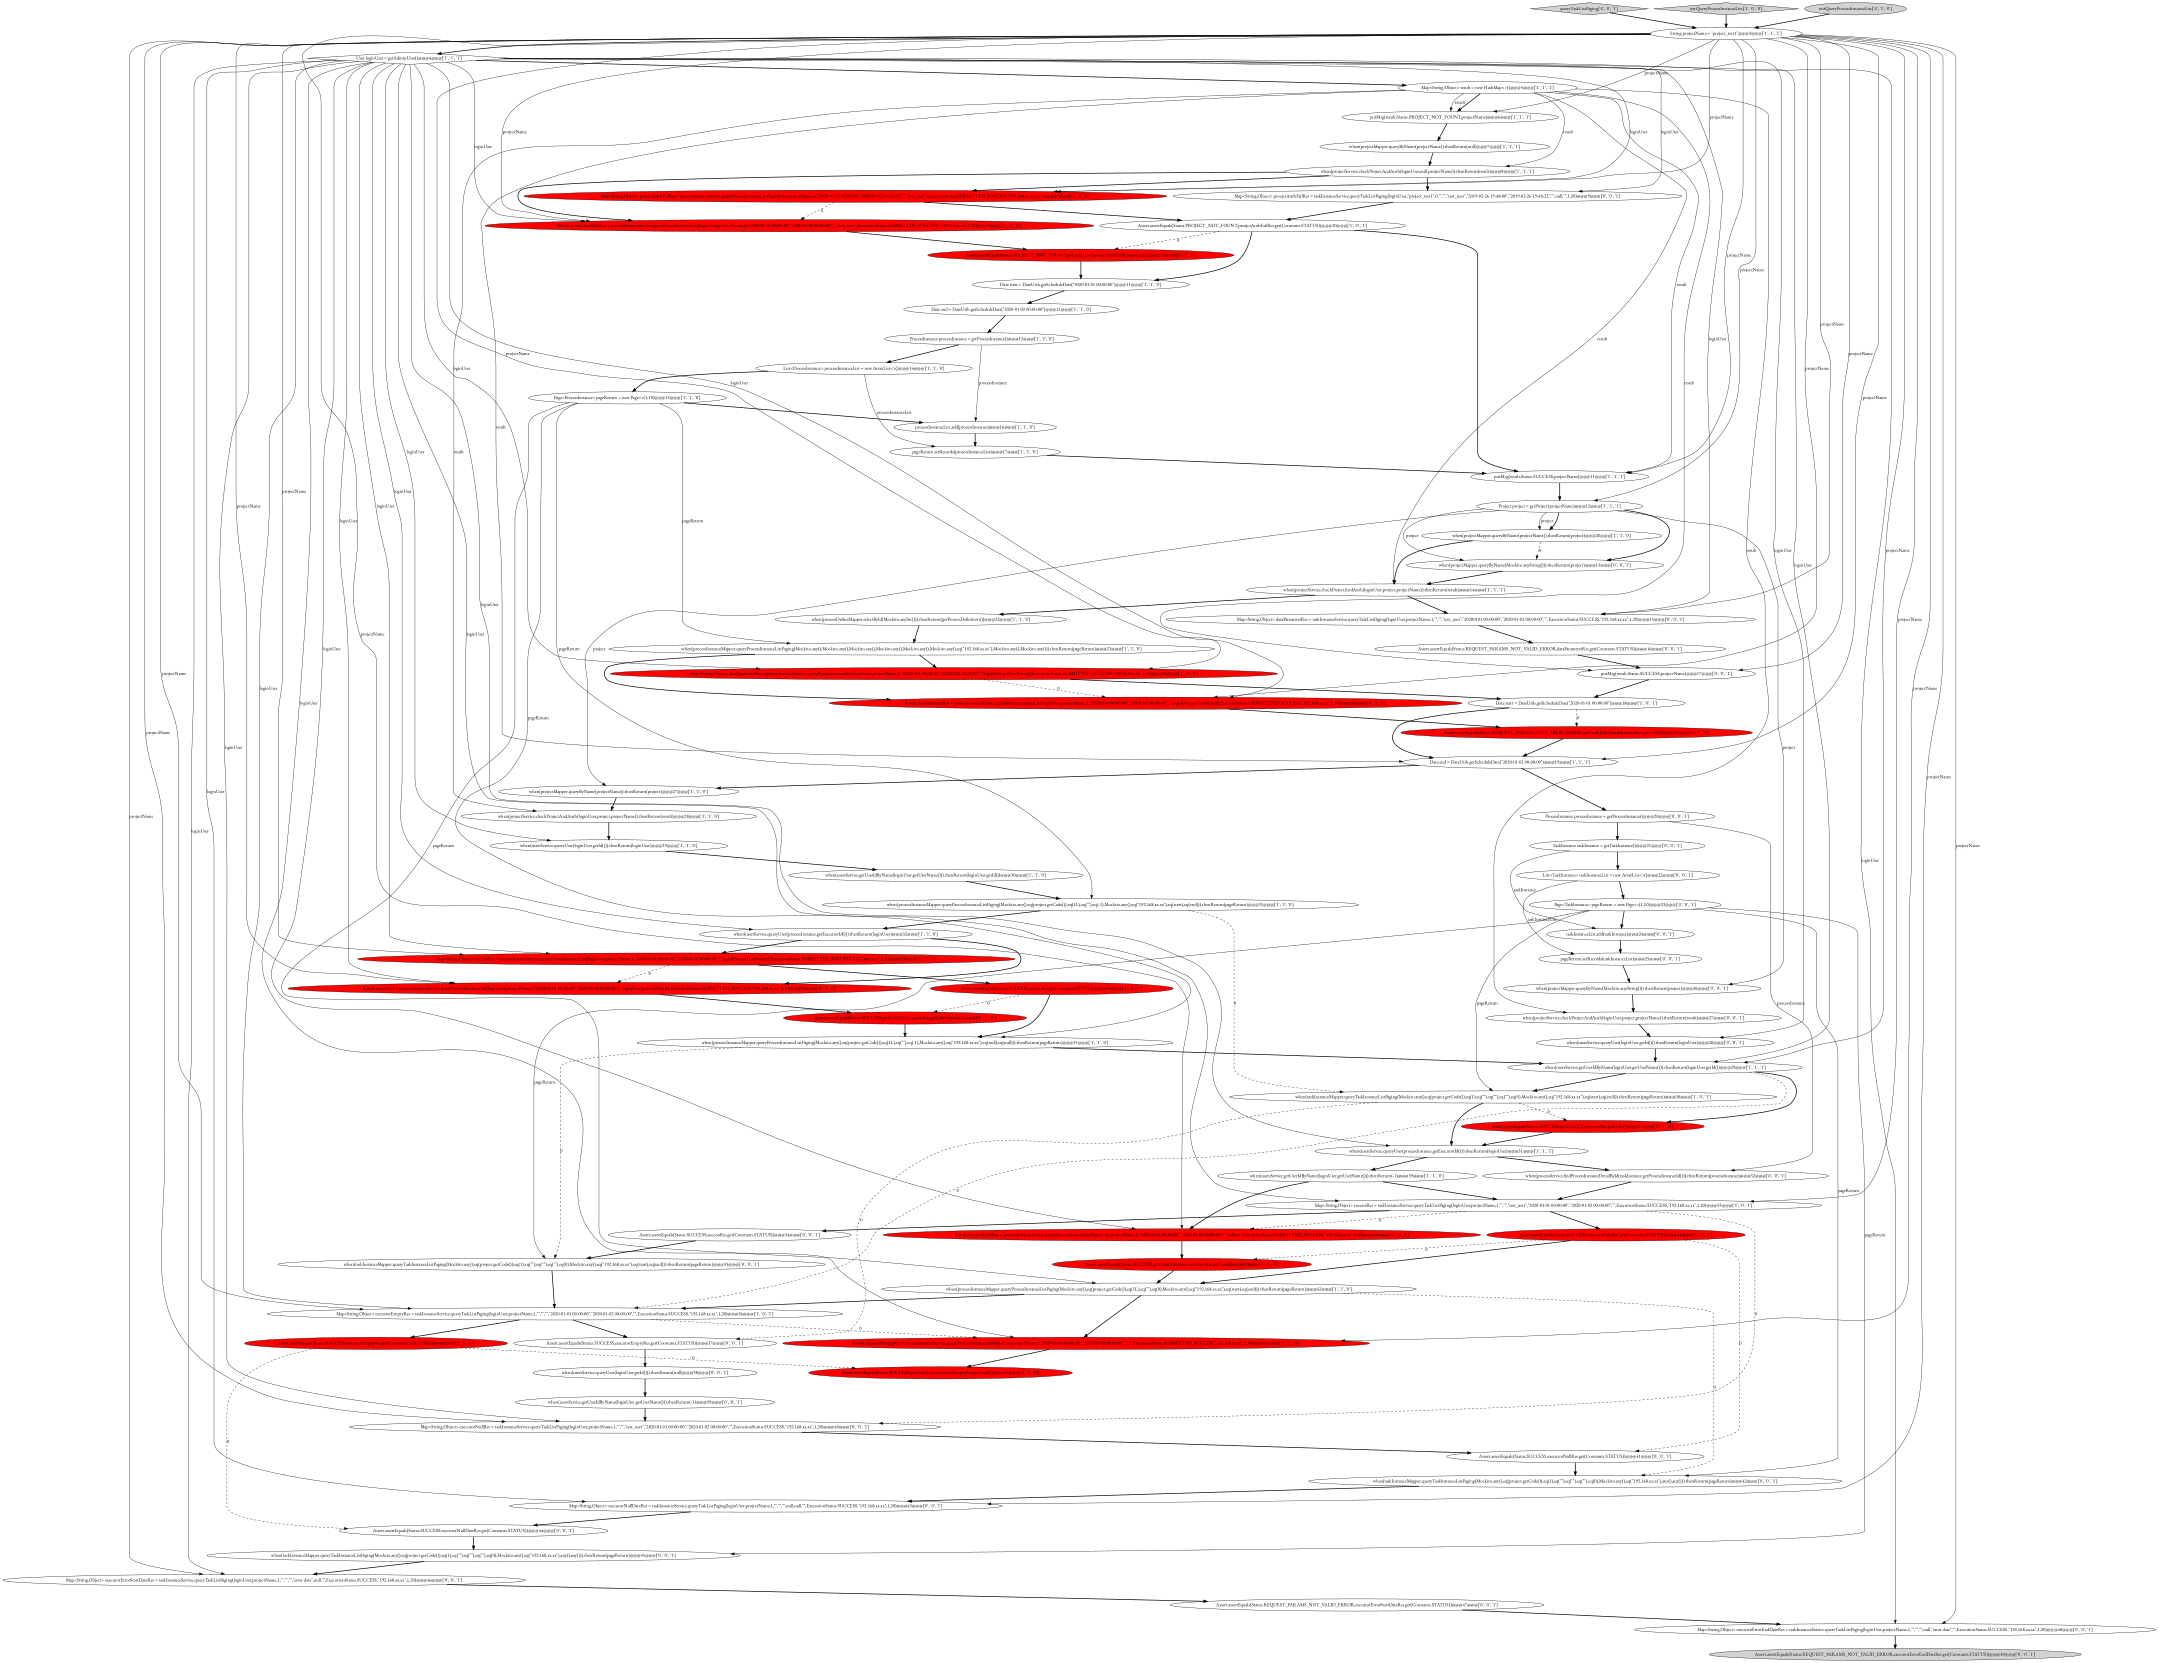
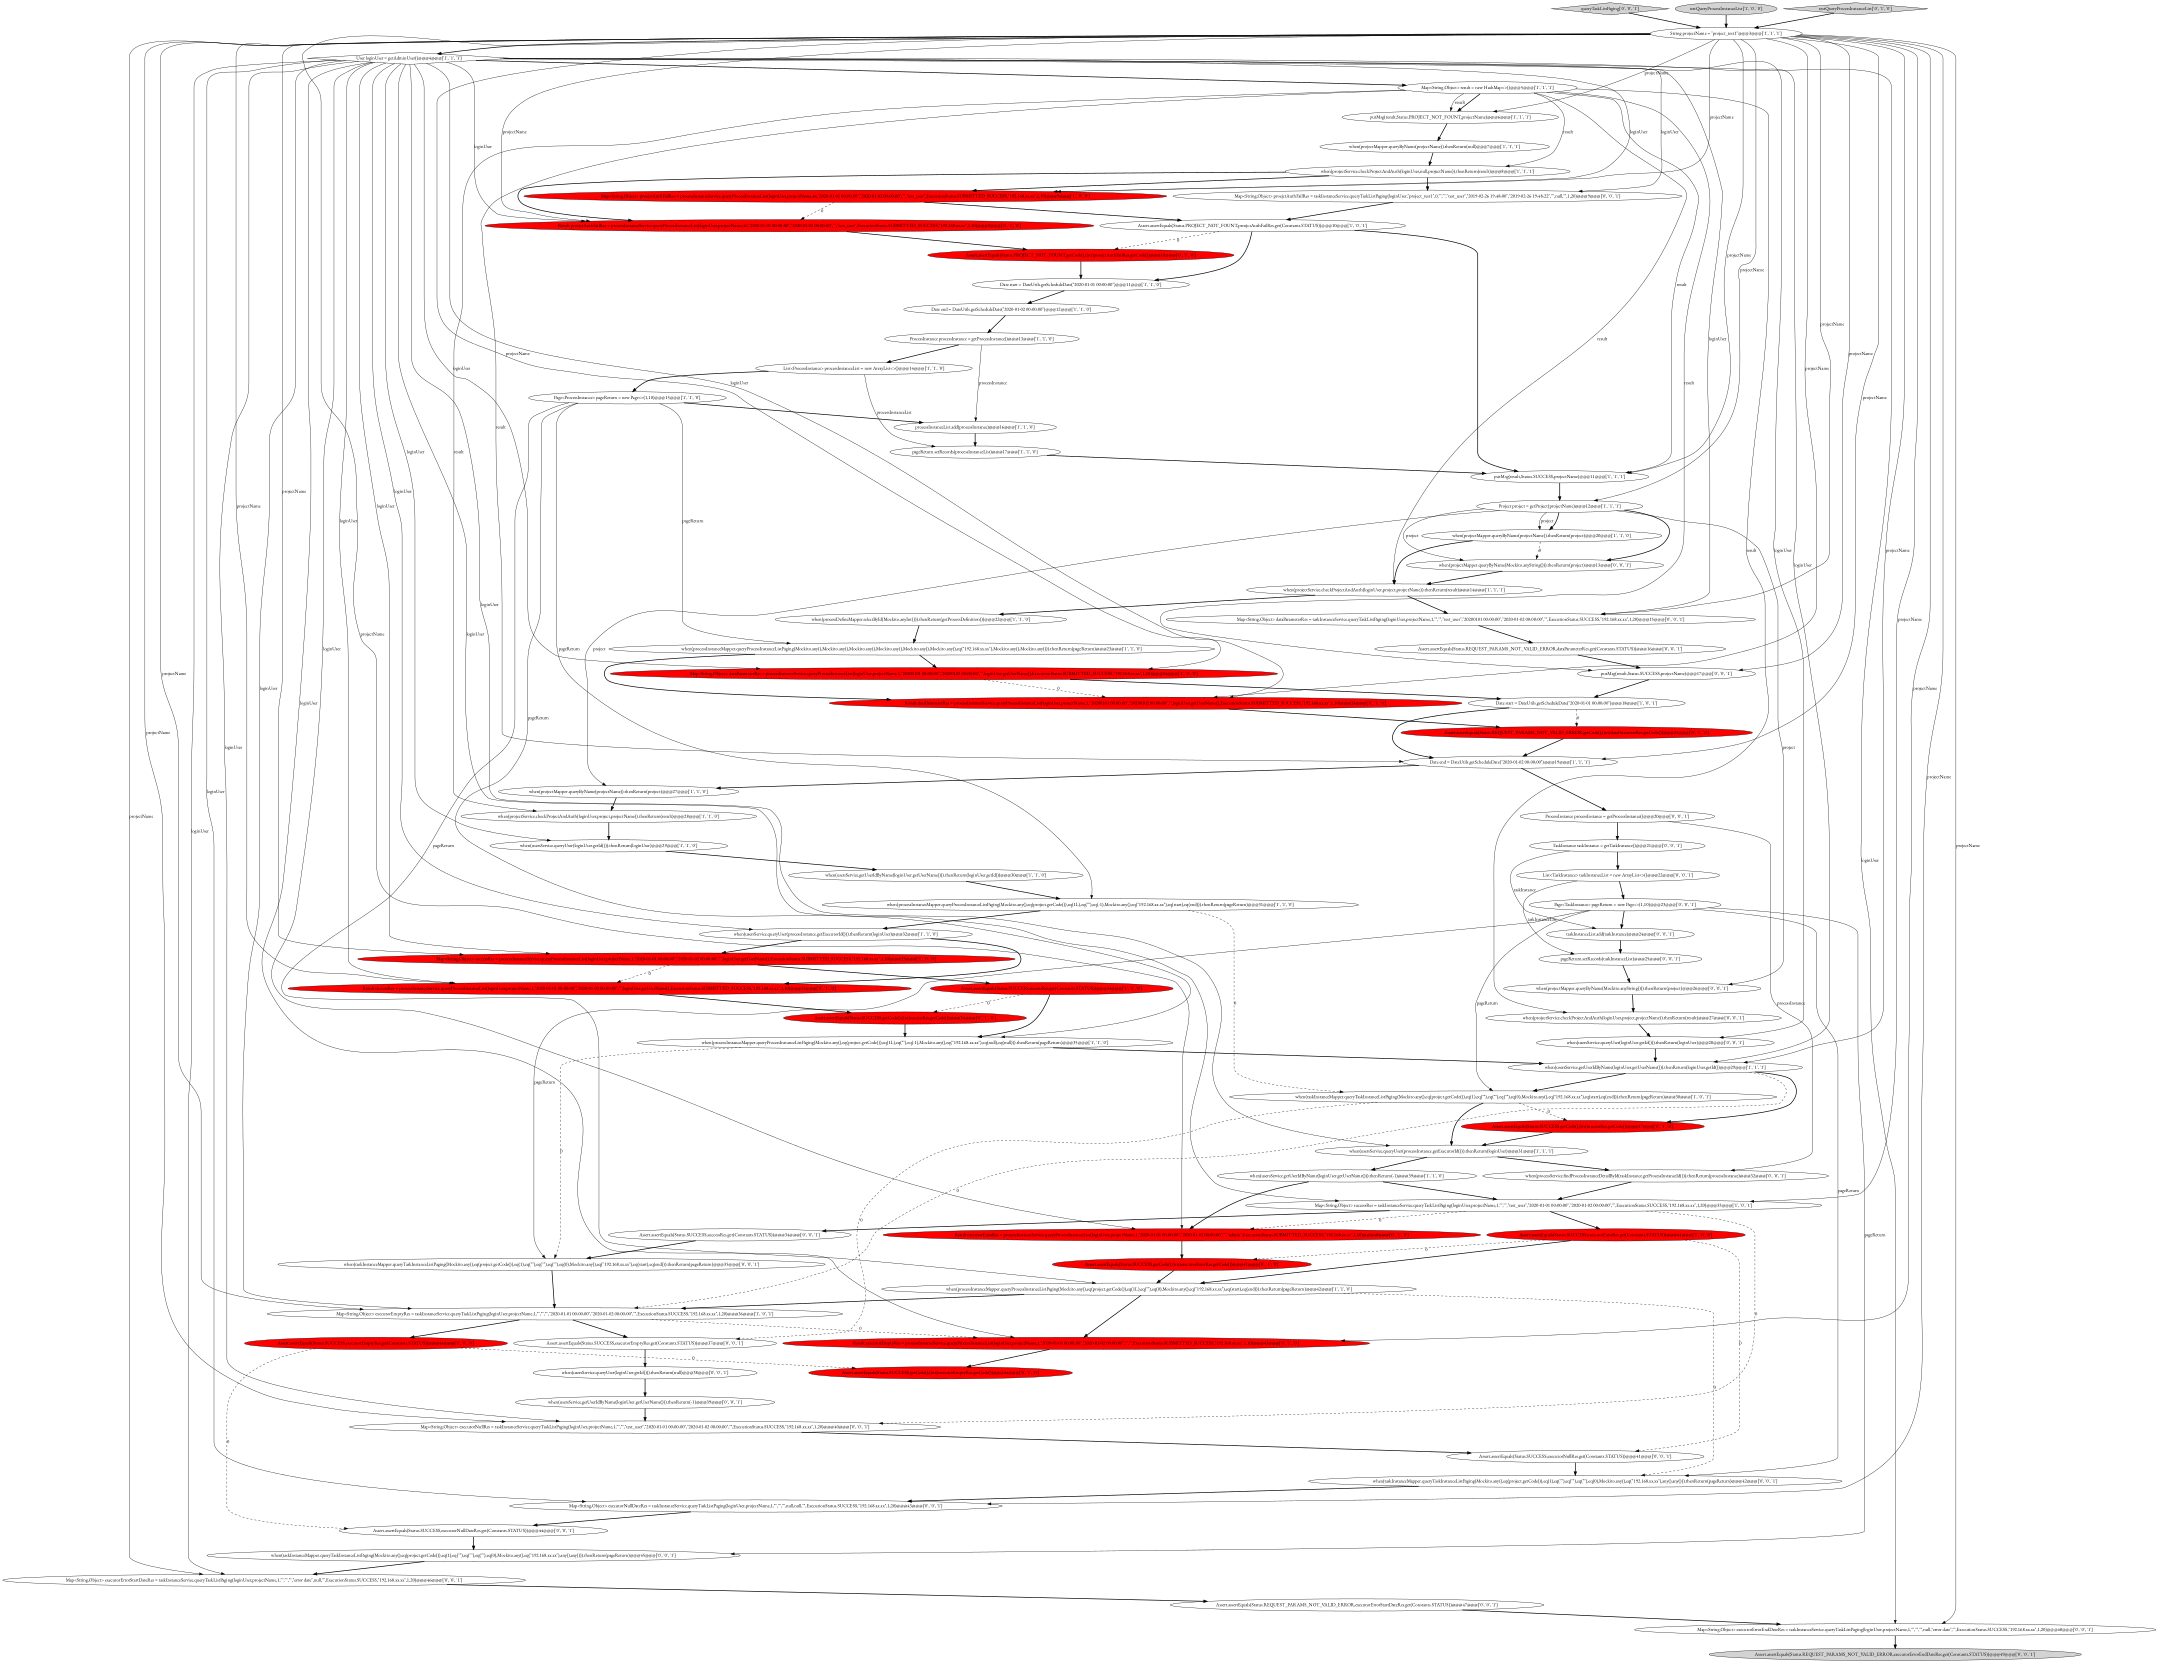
node "testQueryProcessInstanceList['1', '0', '0']": shape diamond -> ellipse
node "testQueryProcessInstanceList['0', '1', '0']": shape ellipse -> diamond
